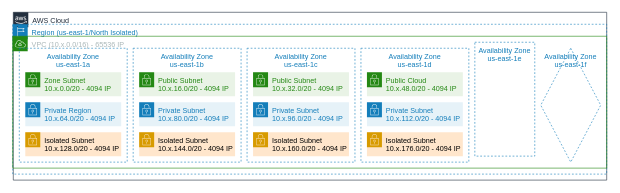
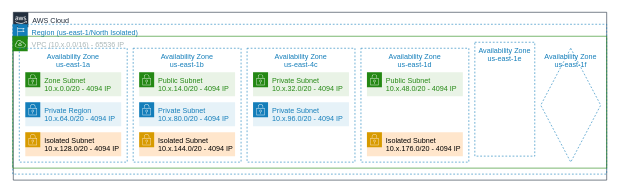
node "Availability Zone us-east-1c": label "Availability Zone us-east-1c" -> "Availability Zone us-east-4c"
node "Public Subnet 10.x.16.0/20 - 4094 IP": label "Public Subnet 10.x.16.0/20 - 4094 IP" -> "Public Subnet 10.x.14.0/20 - 4094 IP"
node "Public Subnet 10.x.32.0/20 - 4094 IP": label "Public Subnet 10.x.32.0/20 - 4094 IP" -> "Private Subnet 10.x.32.0/20 - 4094 IP"
node "Public Cloud 10.x.48.0/20 - 4094 IP": label "Public Cloud 10.x.48.0/20 - 4094 IP" -> "Public Subnet 10.x.48.0/20 - 4094 IP"
node "Private Subnet 10.x.112.0/20 - 4094 IP": removed
node "Isolated Subnet 10.x.160.0/20 - 4094 IP": removed
